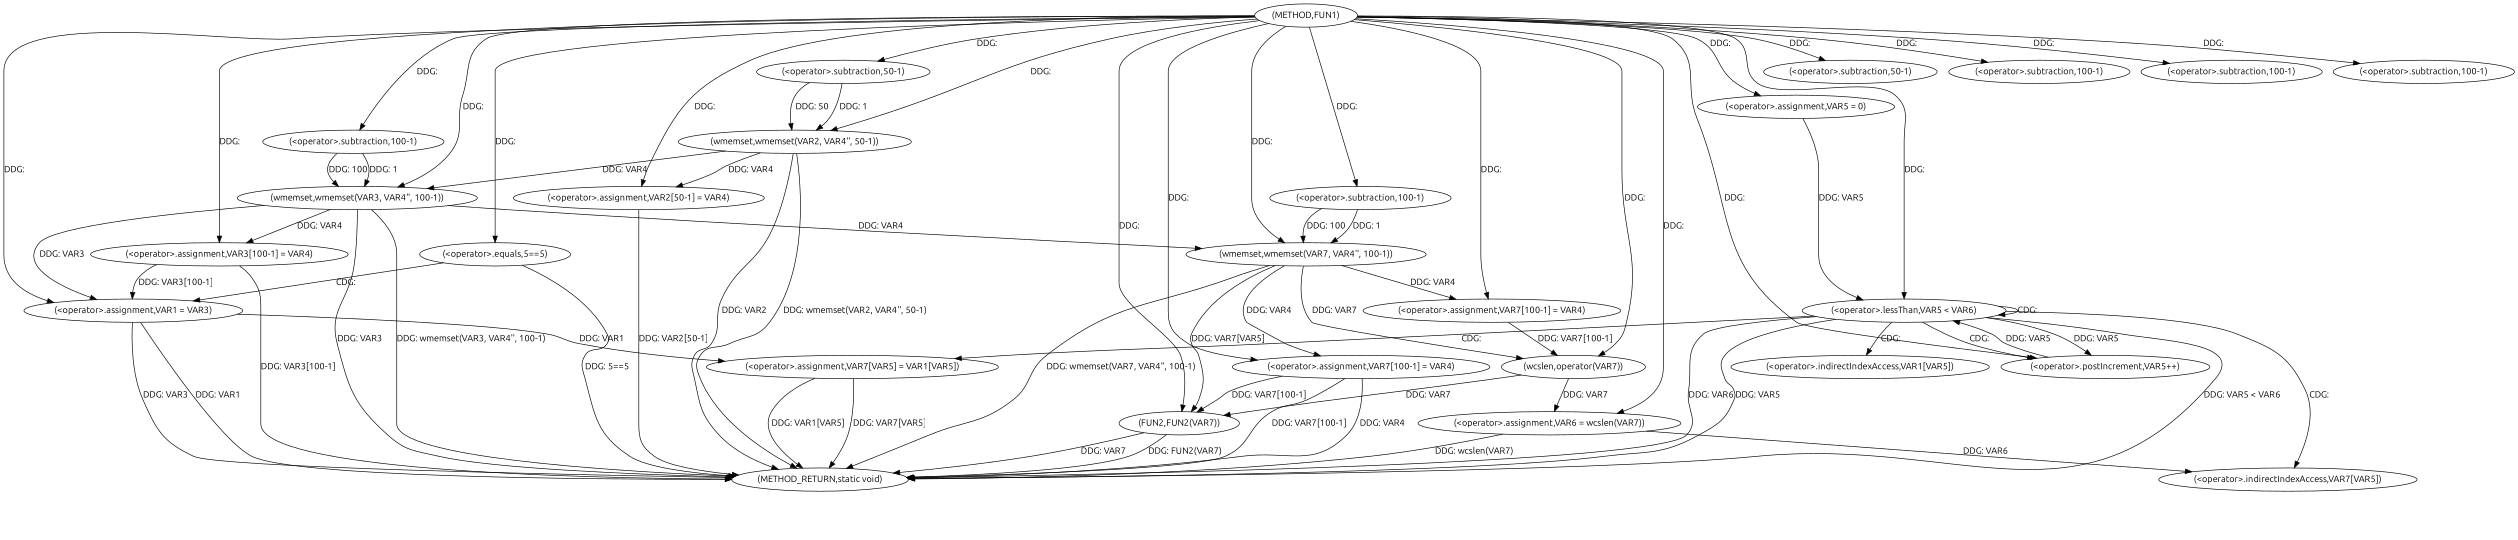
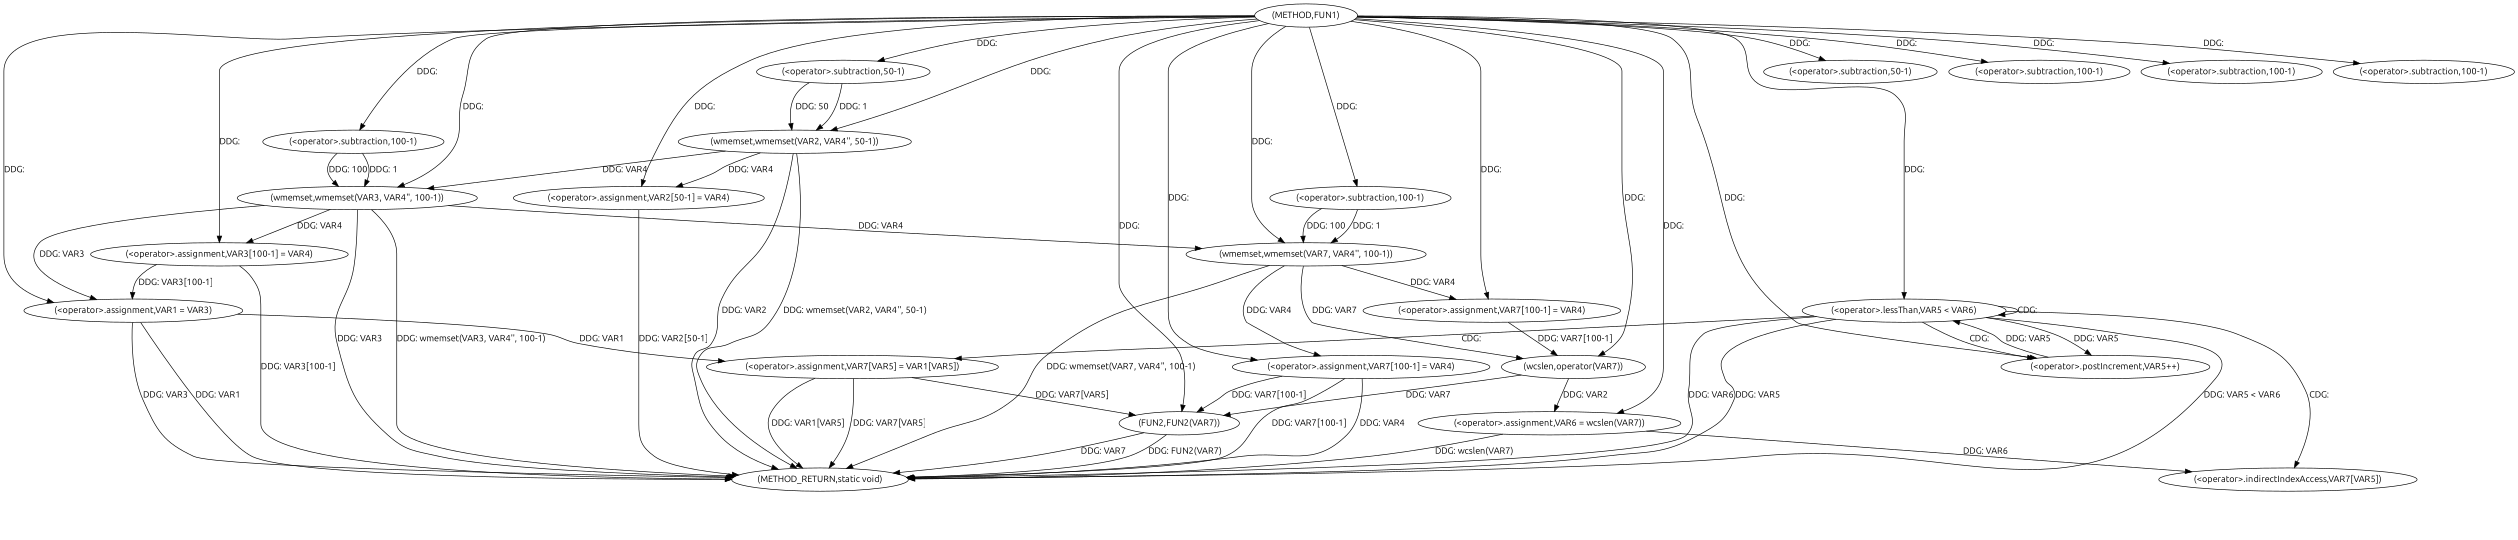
node "(<operator>.assignment,VAR5 = 0)": removed
node "(<operator>.equals,5==5)": removed
edge "(wmemset,wmemset(VAR7, VAR4'', 100-1))" -> "(FUN2,FUN2(VAR7))": now "(<operator>.assignment,VAR7[VAR5] = VAR1[VAR5])" -> "(FUN2,FUN2(VAR7))"
node "(<operator>.indirectIndexAccess,VAR1[VAR5])": removed
edge "(wcslen,operator(VAR7))" -> "(<operator>.assignment,VAR6 = wcslen(VAR7))": label "DDG: VAR7" -> "DDG: VAR2"
